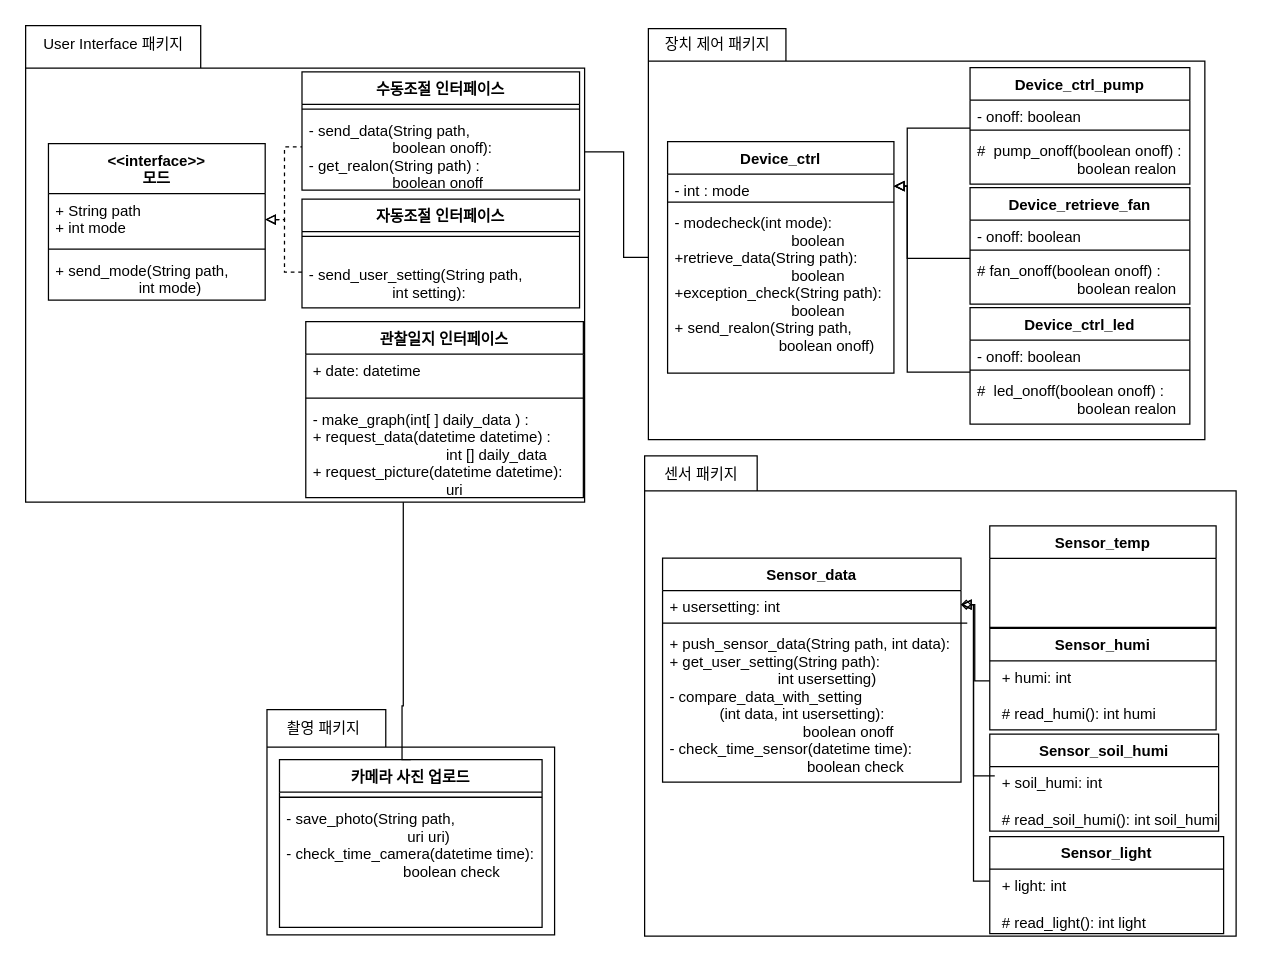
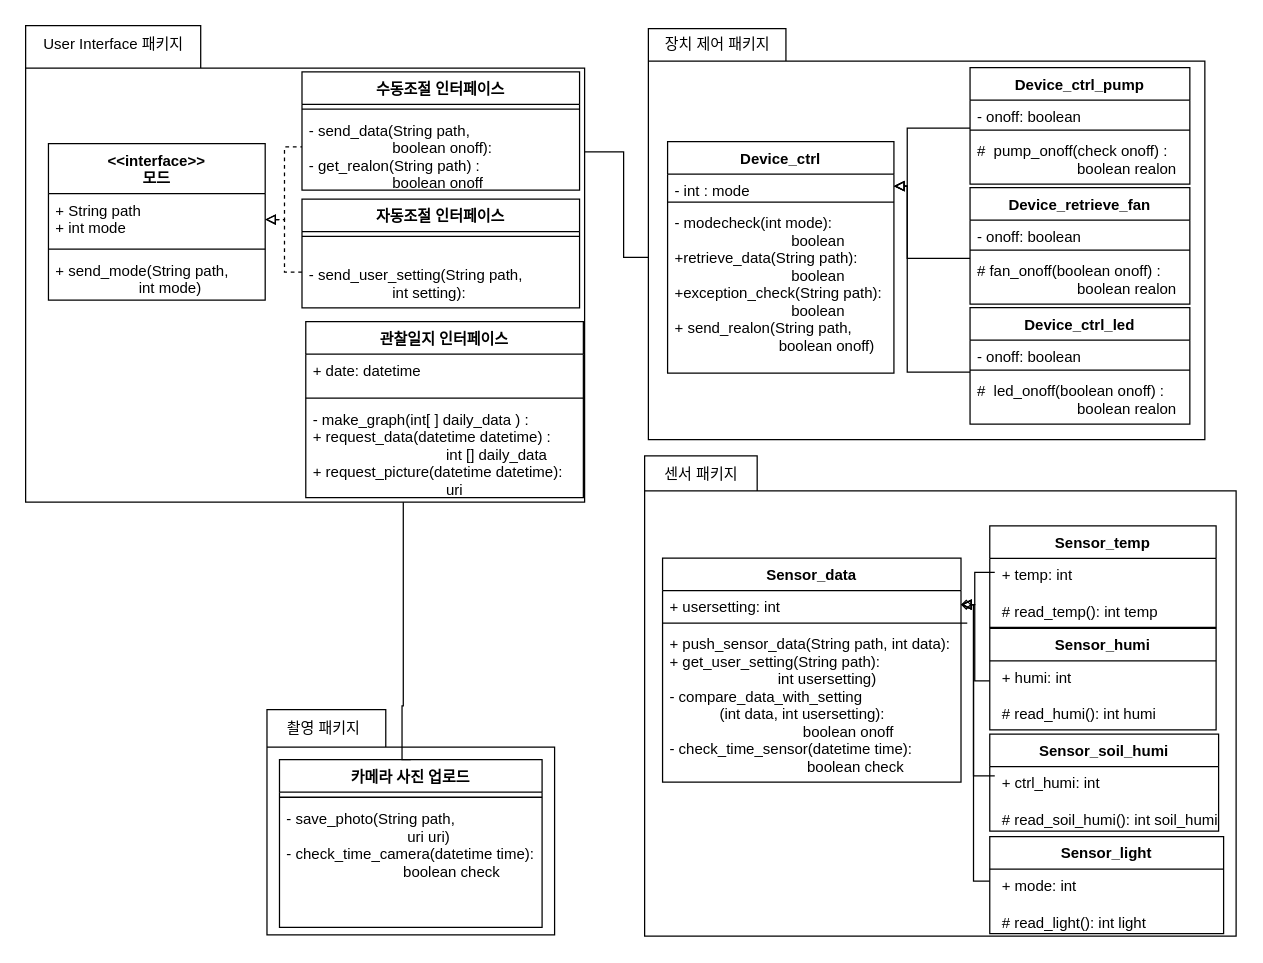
node "# pump_onoff(boolean onoff) : boolean realon": label "# pump_onoff(boolean onoff) : boolean realon" -> "# pump_onoff(check onoff) : boolean realon"
node "+ temp: int": added
edge "+ temp: int" -> "Sensor_data": added
node "# read_temp(): int temp": added
node "+ soil_humi: int": label "+ soil_humi: int" -> "+ ctrl_humi: int"
node "+ light: int": label "+ light: int" -> "+ mode: int"
